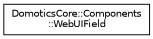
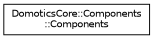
node "DomoticsCore::Components ::WebUIField": label "DomoticsCore::Components ::WebUIField" -> "DomoticsCore::Components ::Components"
